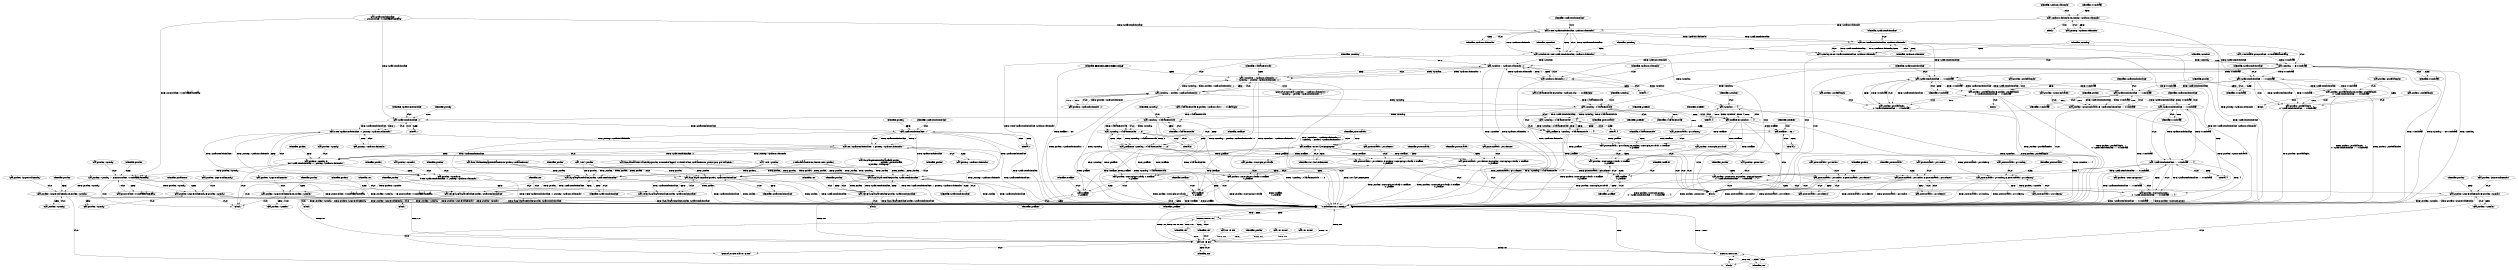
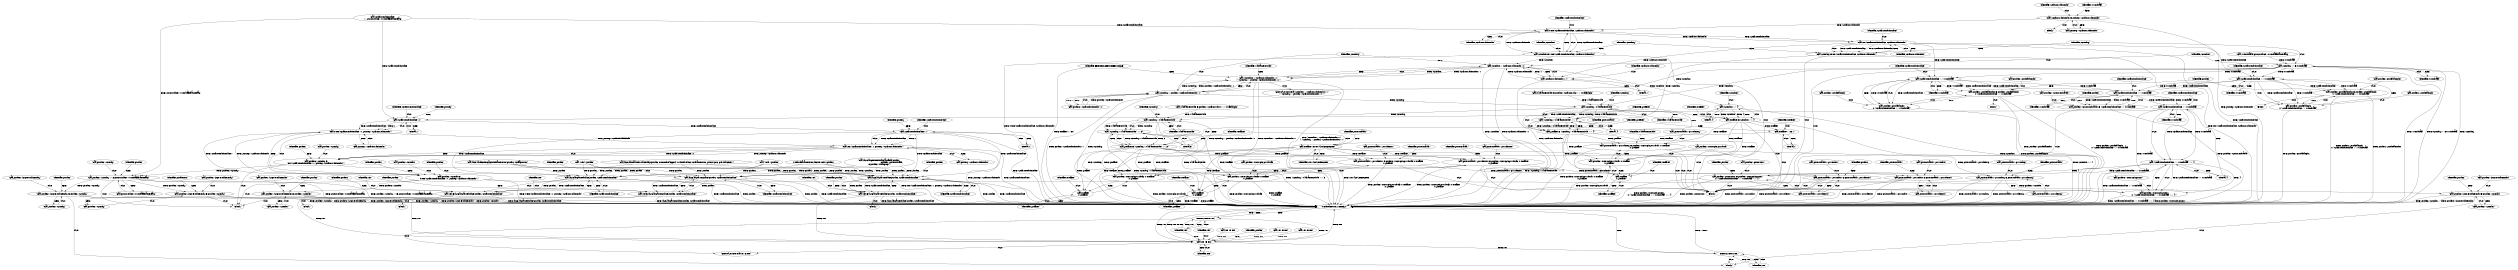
edge "(Call,u2_mb_y = DIV(u2_first_mb_in_slice, u2_frm_wd_in_mbs))" -> "(Call,u2_mb_y <<= u1_mb_aff)": now "(Call,u2_mb_y = DIV(u2_first_mb_in_slice, u2_frm_wd_in_mbs))" -> "(Call,(u2_mb_y * u4_frame_stride) << 4)"
edge "(Call,x_offset *= YUV420SP_FACTOR)" -> "(Call,ps_dec->s_cur_pic.pu1_buf3)": now "(Call,x_offset *= YUV420SP_FACTOR)" -> "(Call,ps_dec->s_cur_pic.pu1_buf3 + x_offset + y_offset)"
node "(Call,ih264d_decode_gaps_in_frame_num(ps_dec, u2_frame_num))": label "(Call,ih264d_decode_gaps_in_frame_num(ps_dec, u2_frame_num))" -> "(Call,ih264d_decode_gaps_in_frame_num(ps_dec, u2_flag_num))"
